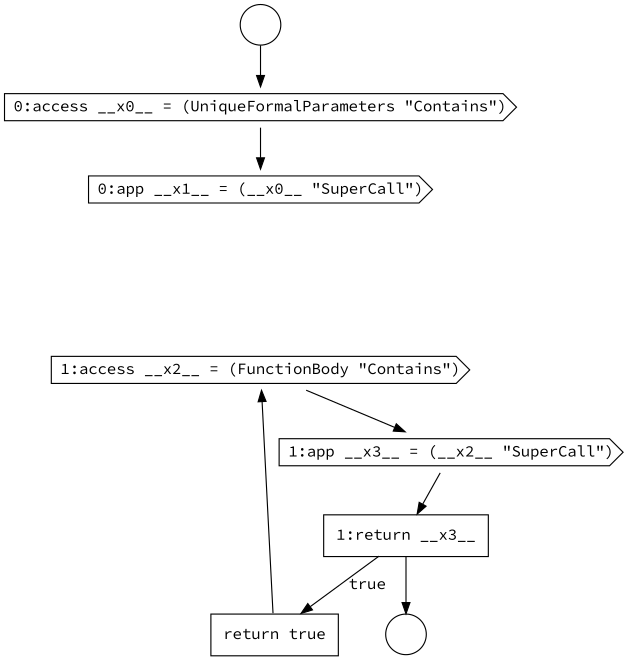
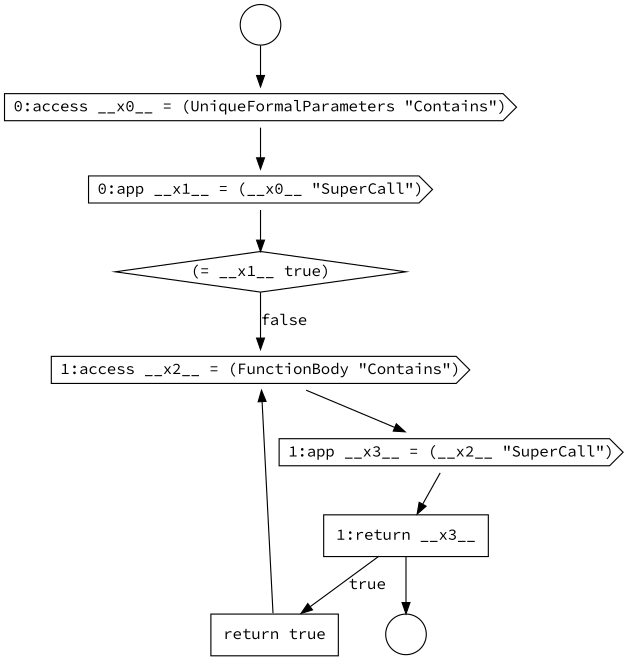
node "(= __x1__ true)": added
